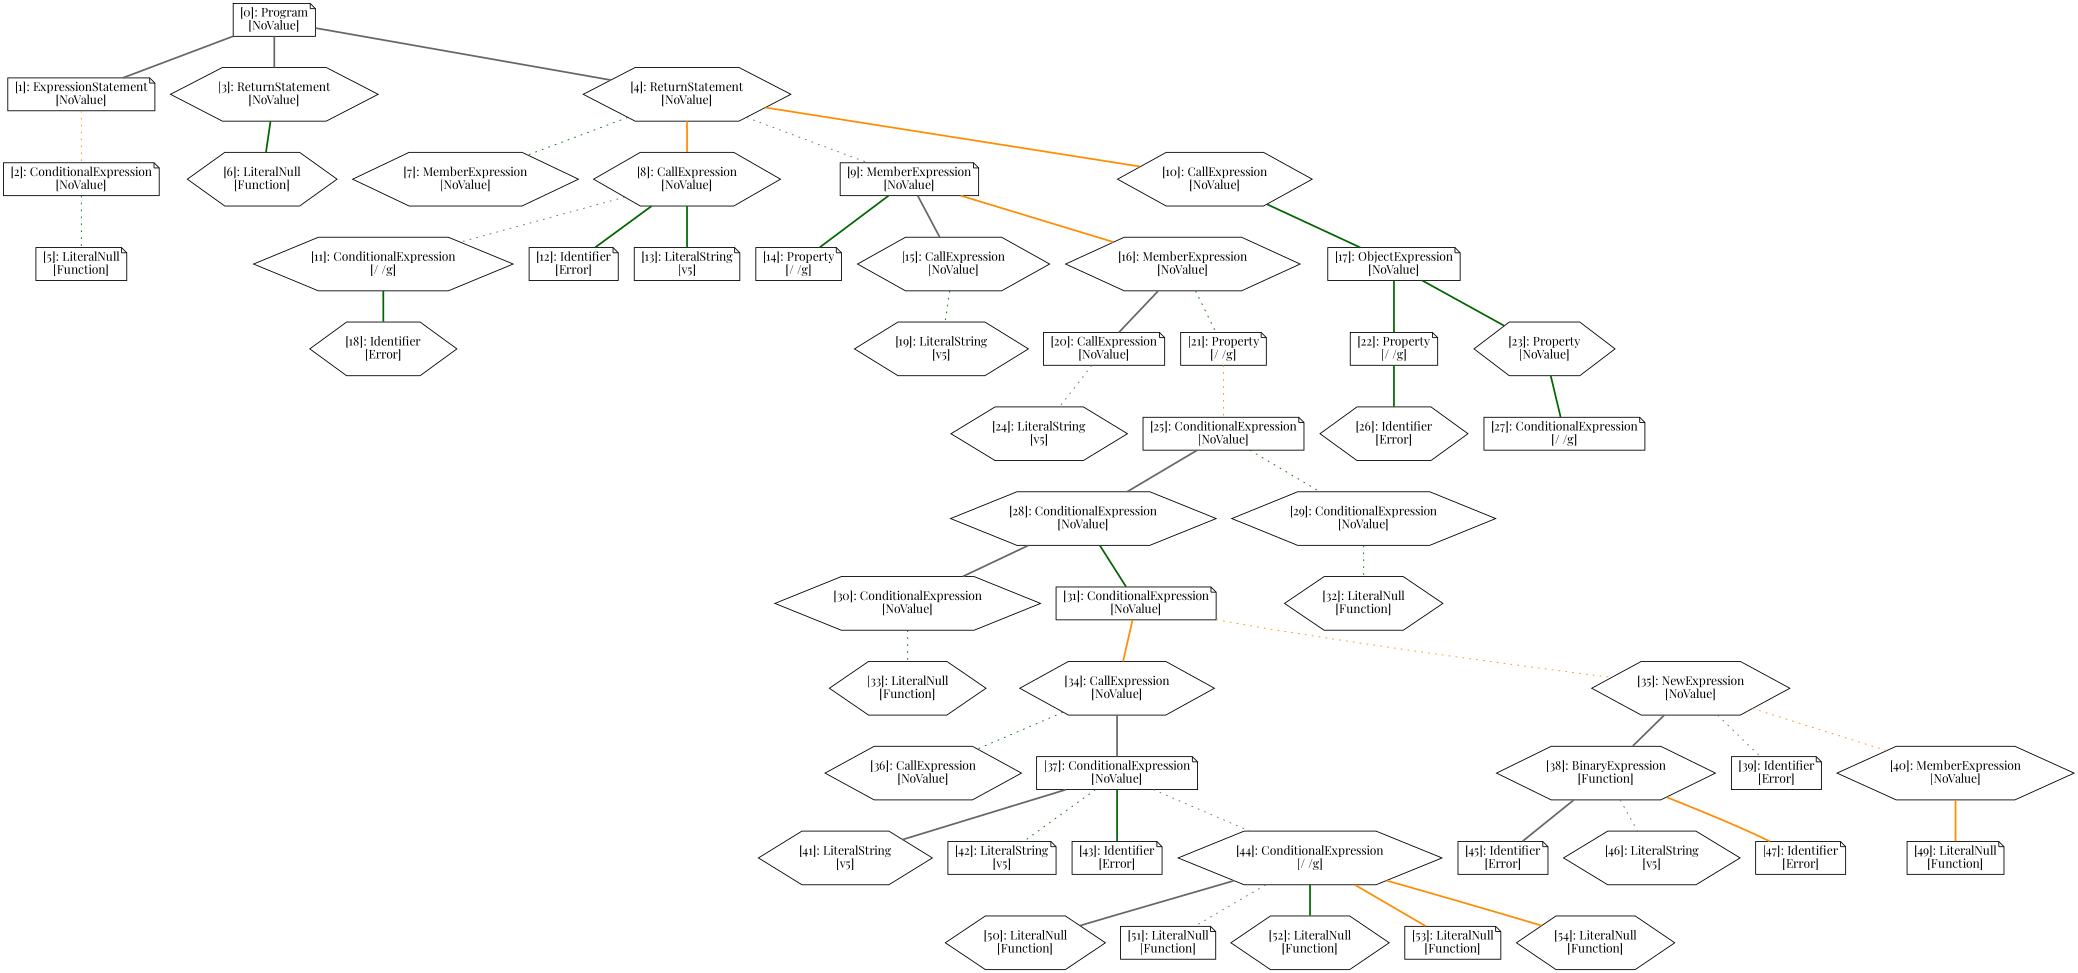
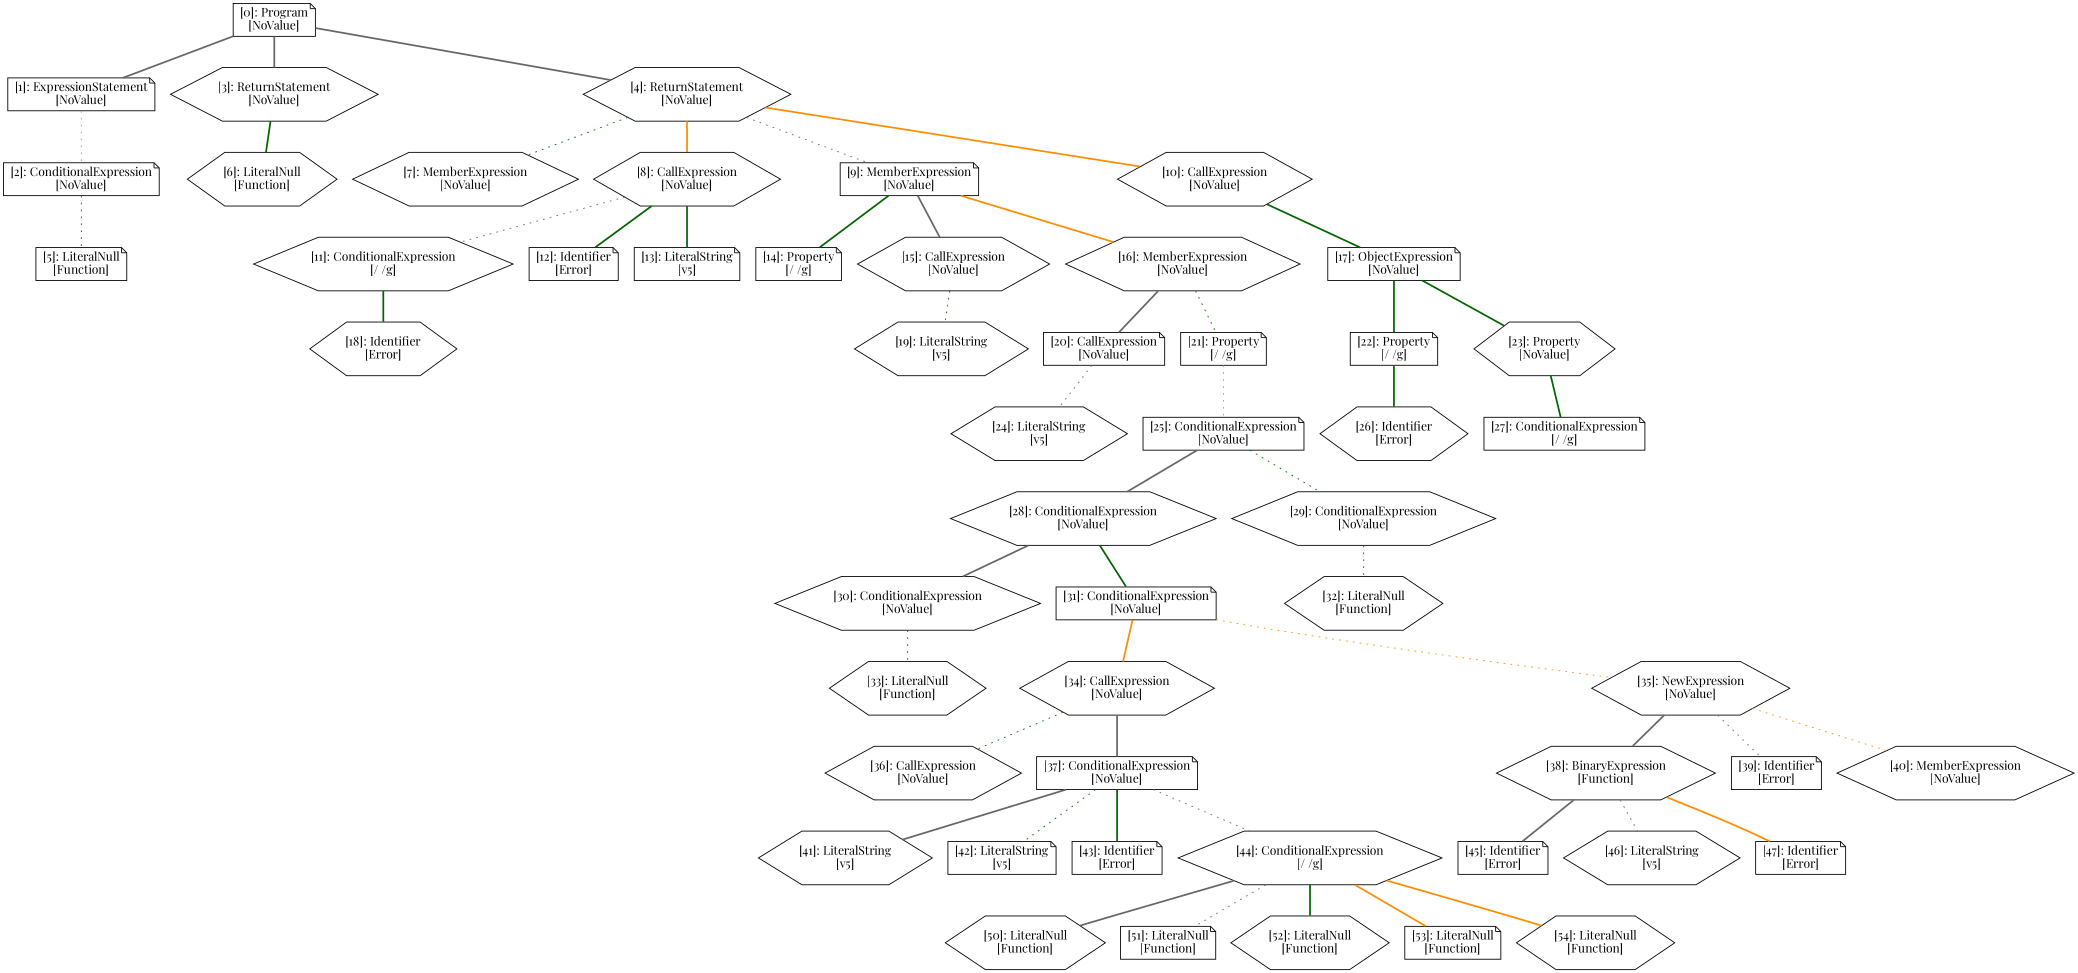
node "[49]: LiteralNull [Function]": removed
